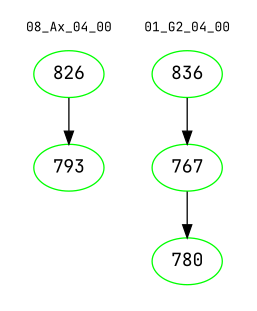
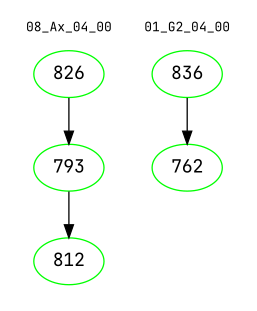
node "767": label "767" -> "762"
node "812": added
node "780": removed
